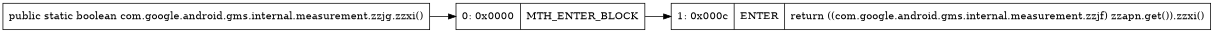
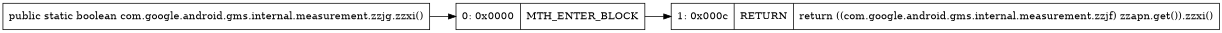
node "1: 0x000c": text "ENTER" -> "RETURN"
